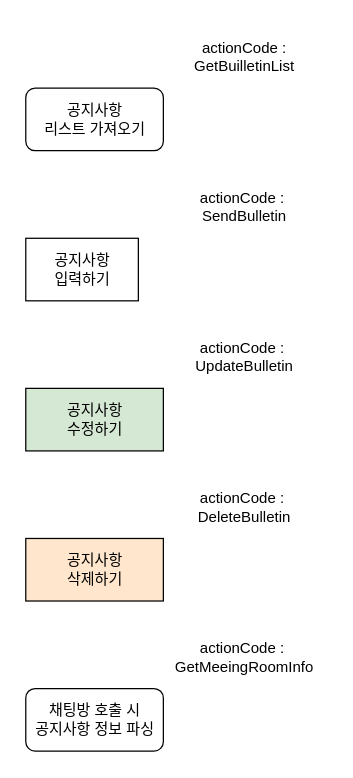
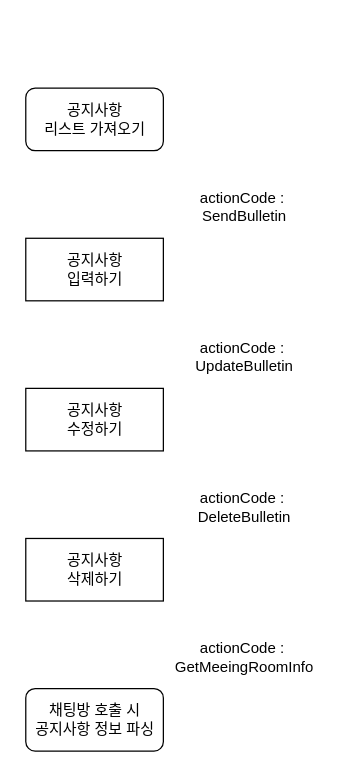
node "actionCode : GetBuilletinList": removed
node "공지사항 입력하기": size 113x63 -> 138x63
node "공지사항 수정하기": fillcolor #d5e8d4 -> #ffffff
node "공지사항 삭제하기": fillcolor #ffe6cc -> #ffffff
